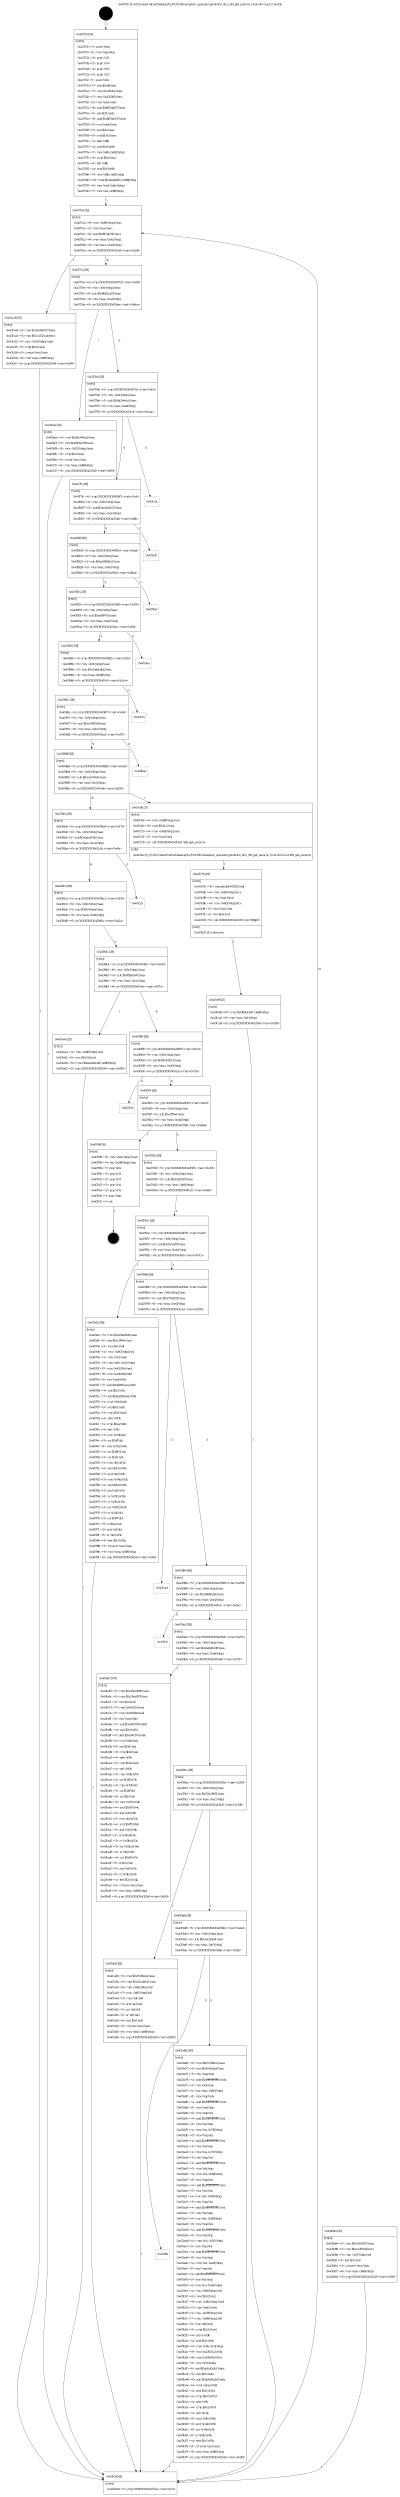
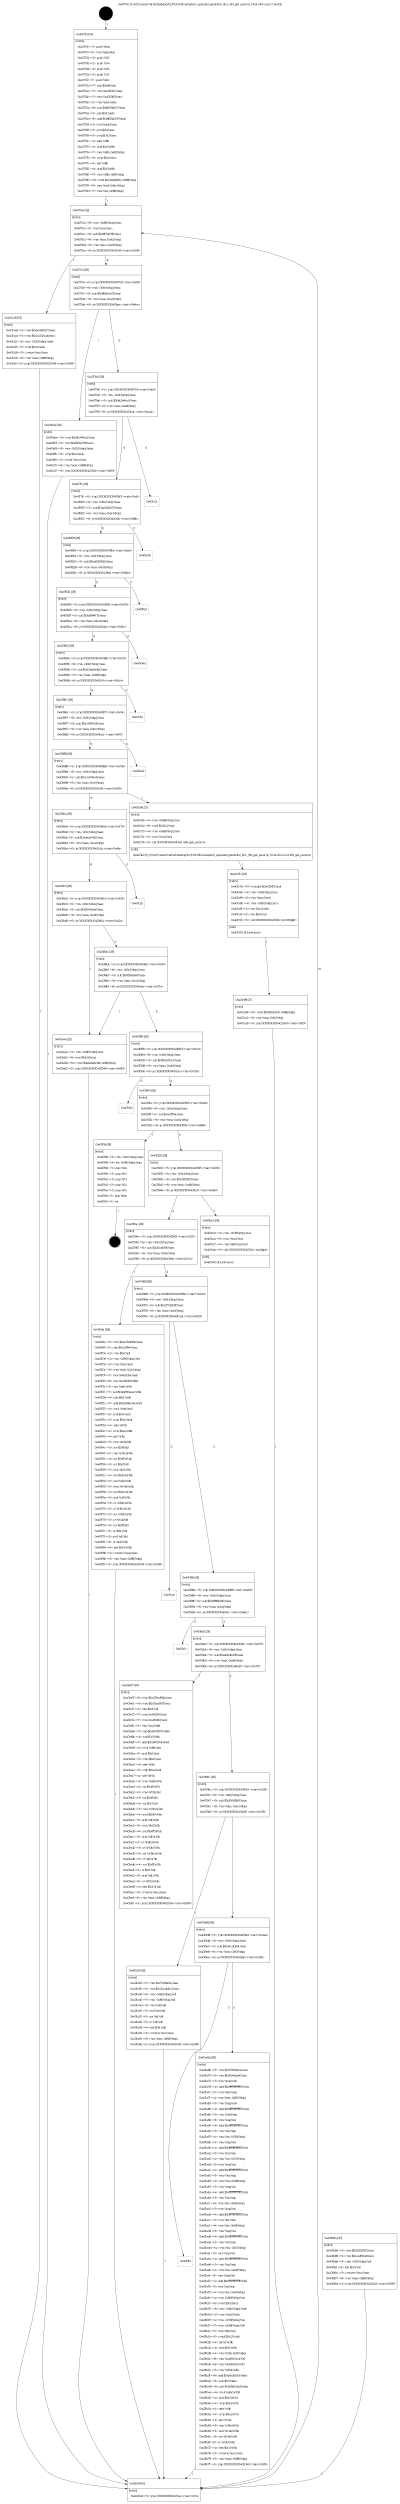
node "0x401bc0 [16]": added
